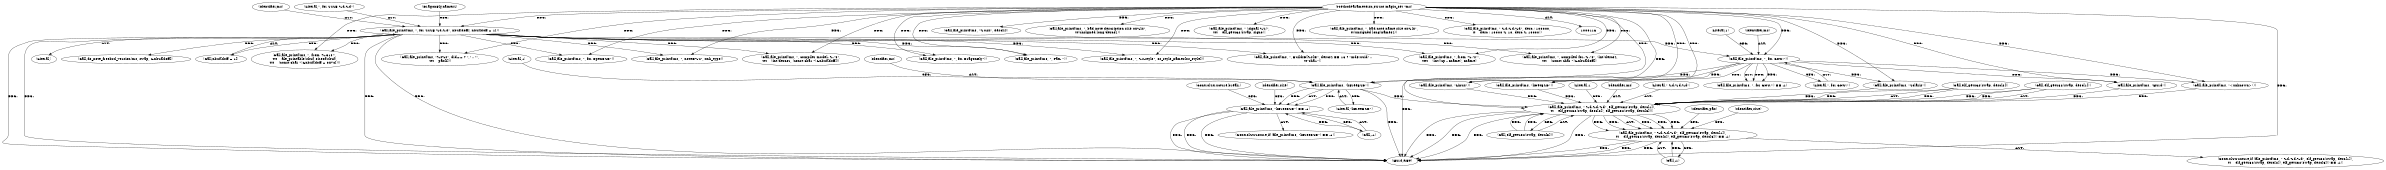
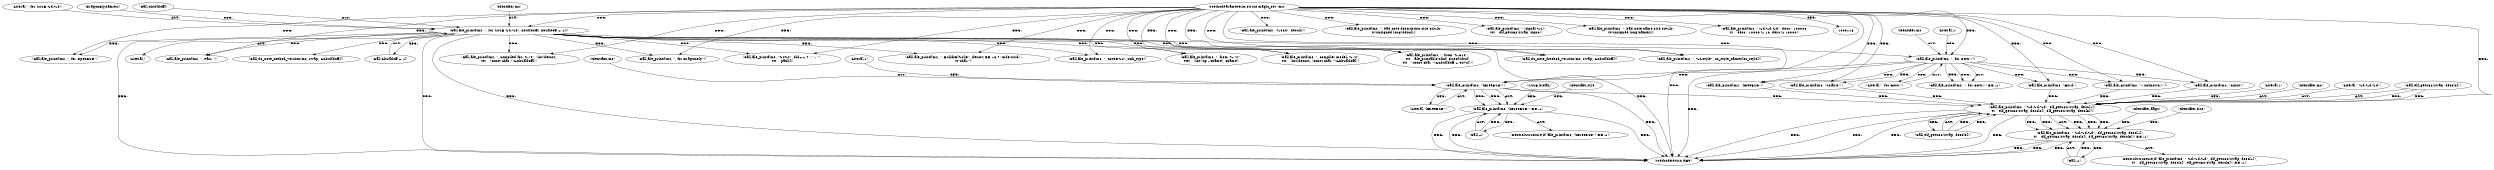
node "(Call,nbuf[doff])": added
edge "(MethodParameterIn,struct magic_set *ms)" -> "1000116": label "AST: " -> "CFG: "
edge "(MethodParameterIn,struct magic_set *ms)" -> "(Call,do_note_freebsd_version(ms, swap, &nbuf[doff]))": added, label "DDG:"
node "(Call,do_note_netbsd_version(ms, swap, &nbuf[doff]))": added
node "(ControlStructure,break;)": label "(ControlStructure,break;)" -> "(SuSE,break;)"
node "(Call,elf_getu32(swap, desc[1]))": removed
node "(Identifier,pax)": label "(Identifier,pax)" -> "(Identifier,flags)"
node "(Hurd,RET)": label "(Hurd,RET)" -> "(MethodReturn,RET)"
